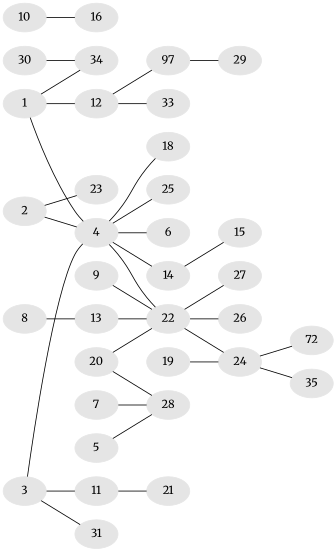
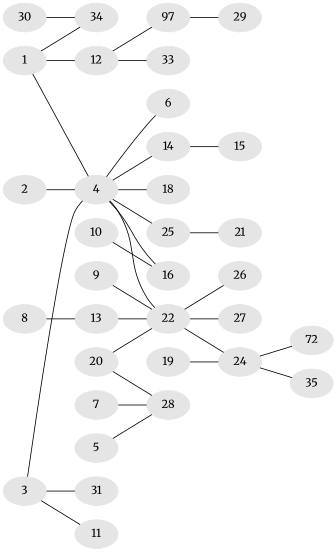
node "23": removed
edge "4" -- "16": added
edge "11" -- "21": now "25" -- "21"
